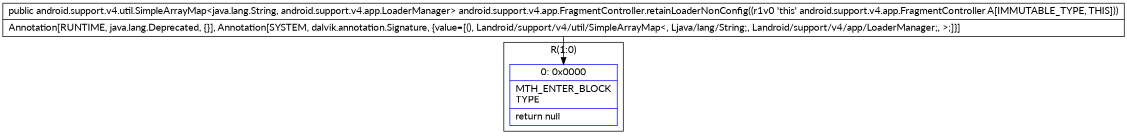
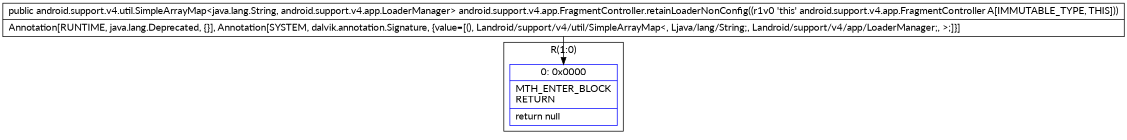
node "0: 0x0000": text "TYPE" -> "RETURN"
